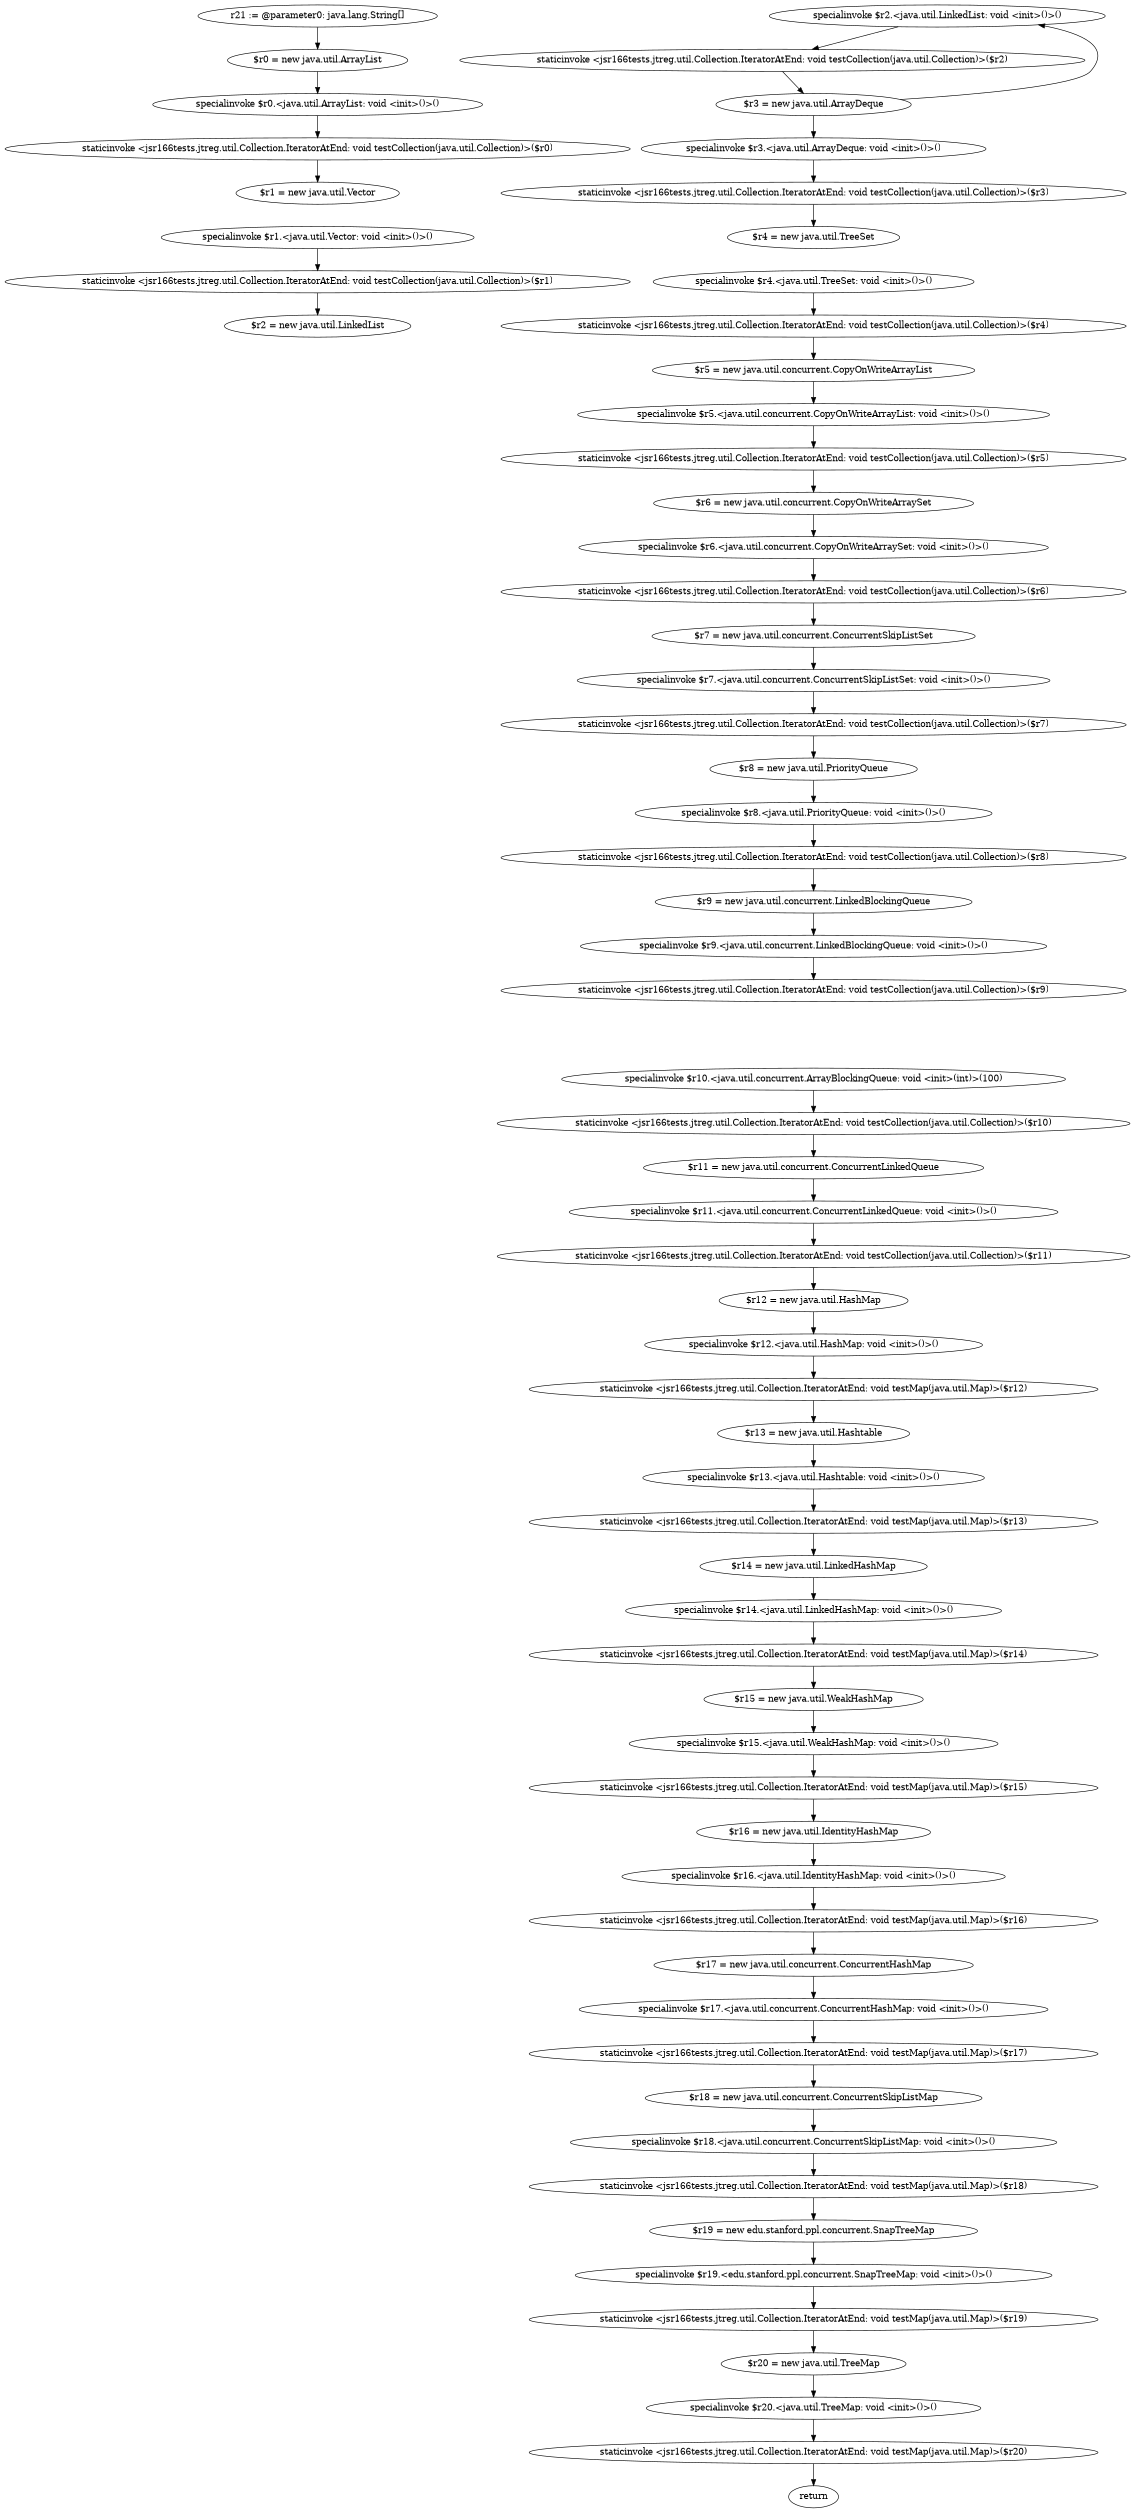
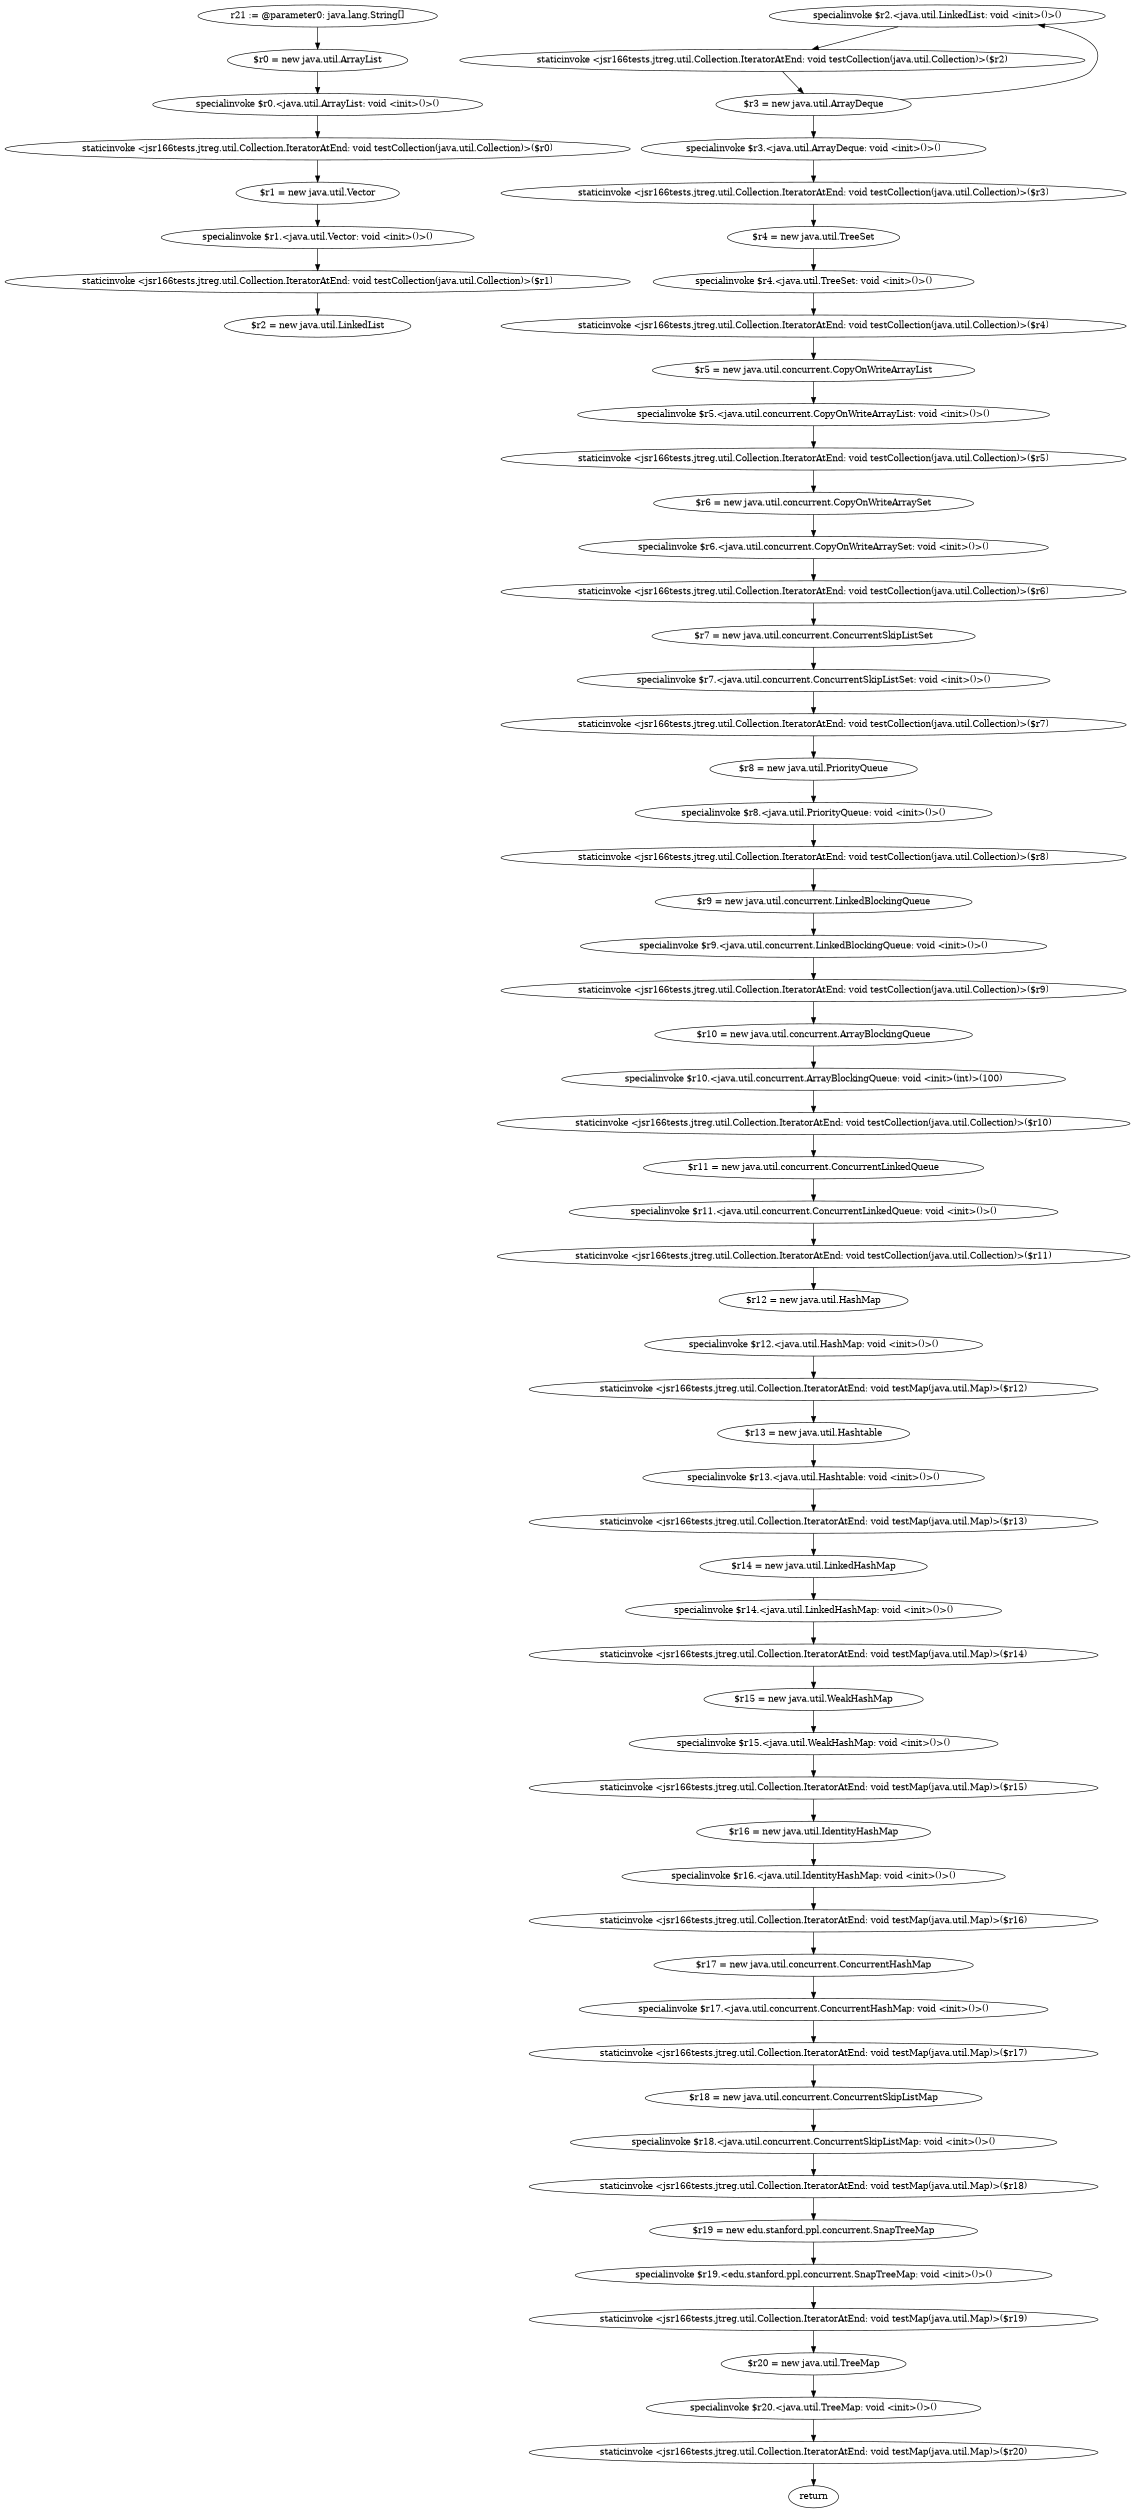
edge "$r1 = new java.util.Vector" -> "specialinvoke $r1.<java.util.Vector: void <init>()>()": added
edge "$r4 = new java.util.TreeSet" -> "specialinvoke $r4.<java.util.TreeSet: void <init>()>()": added
node "$r10 = new java.util.concurrent.ArrayBlockingQueue": added
edge "$r12 = new java.util.HashMap" -> "specialinvoke $r12.<java.util.HashMap: void <init>()>()": removed
